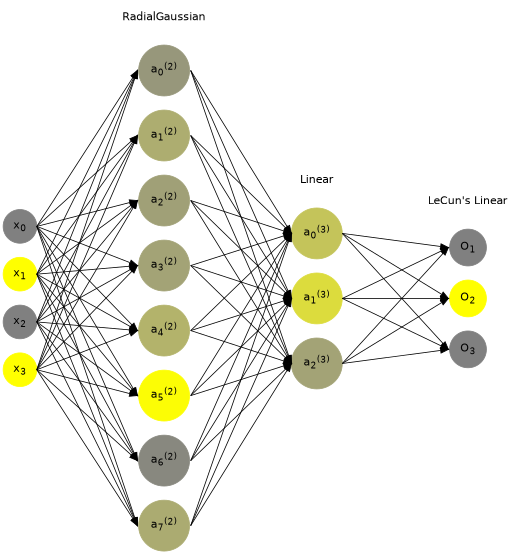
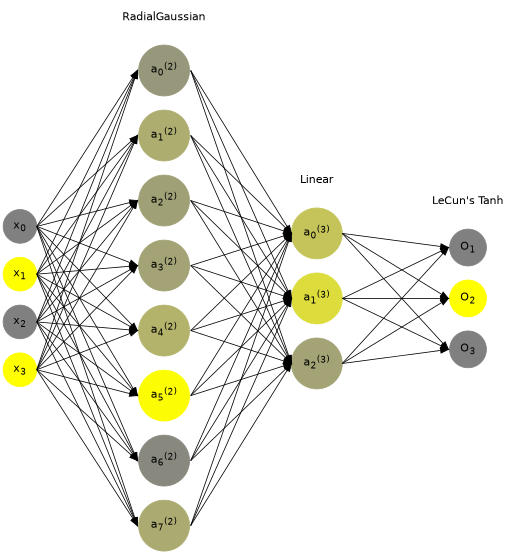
node "LeCun's Linear": label "LeCun's Linear" -> "LeCun's Tanh"
